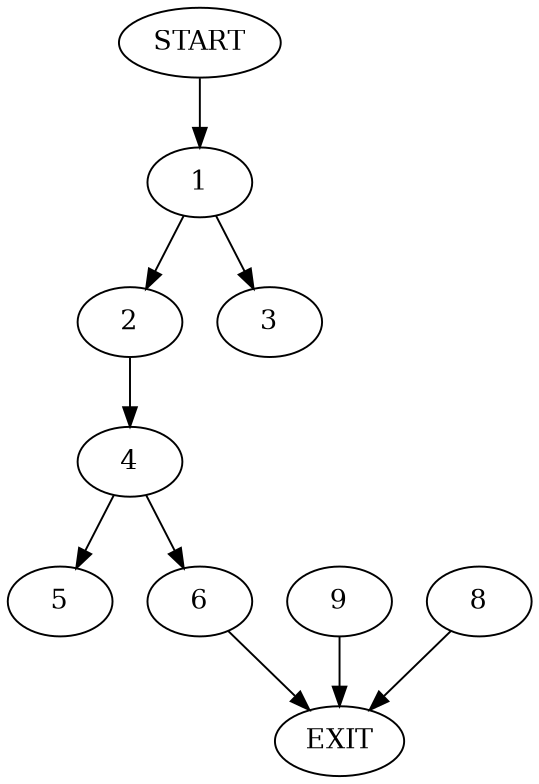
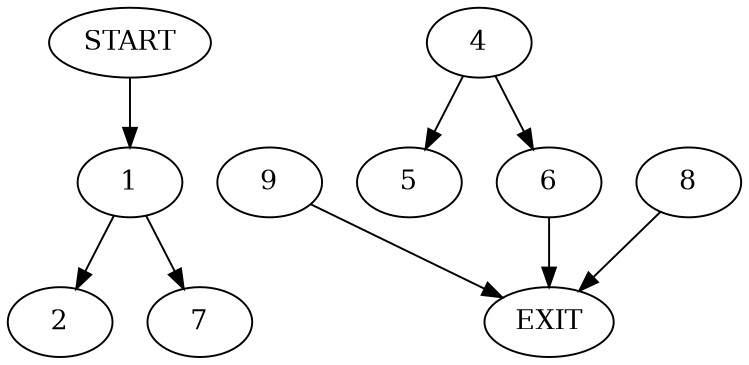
node "3": label "3" -> "7"
edge "2" -> "4": removed
